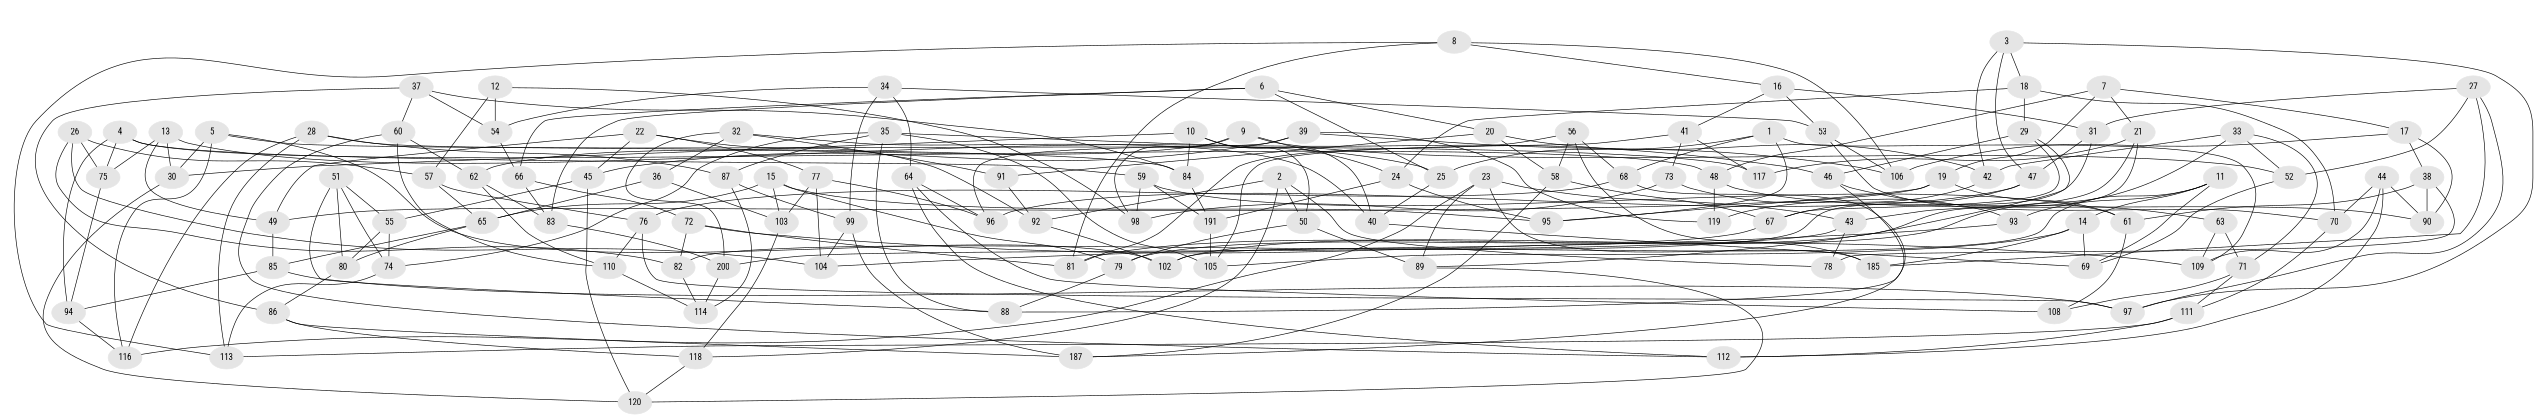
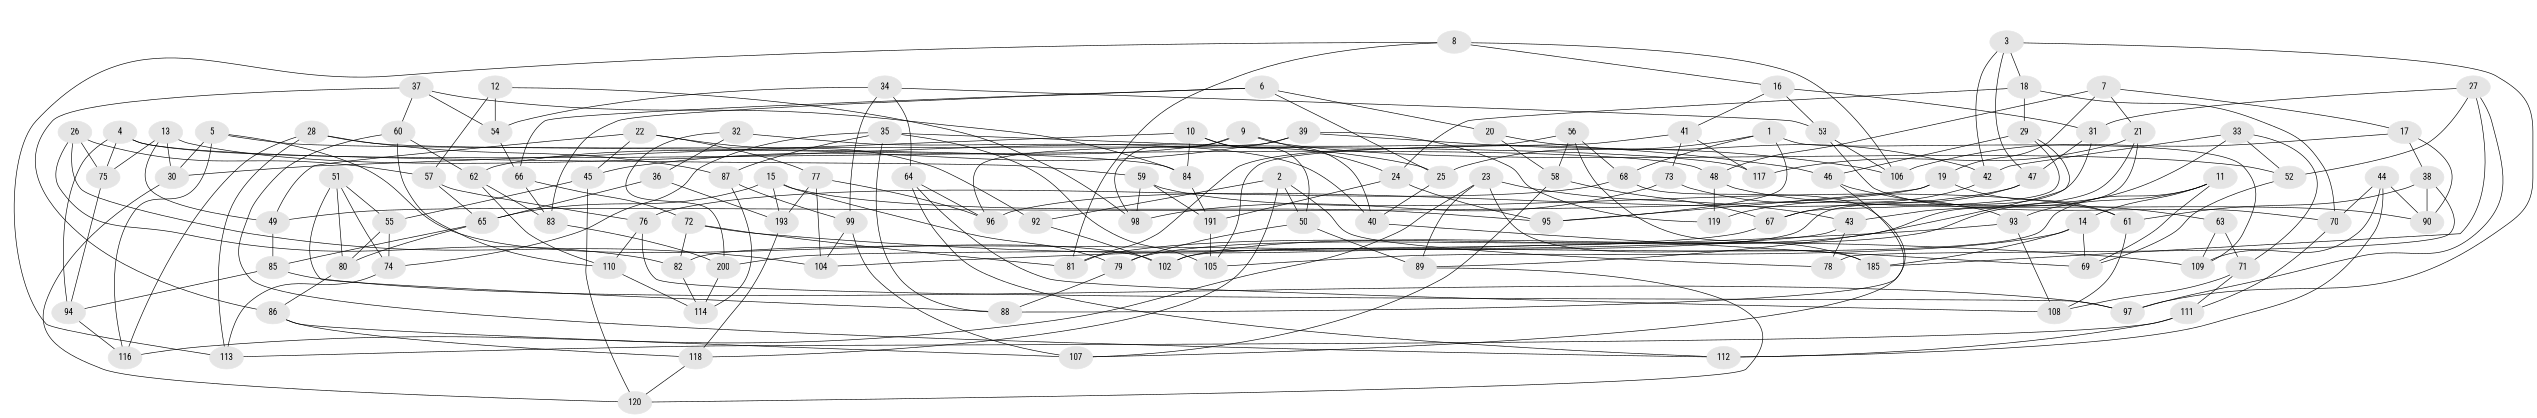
node "91": removed
node "103": label "103" -> "193"
edge "93" -- "108": added
node "187": label "187" -> "107"
